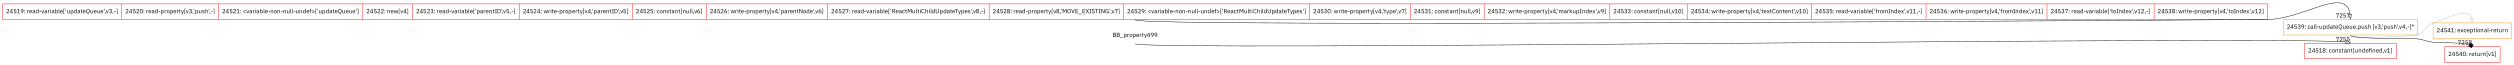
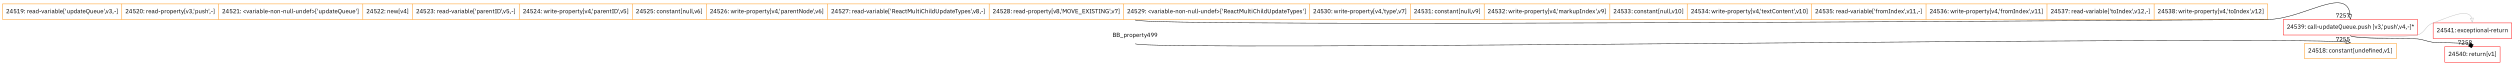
node "24519: read-variable['updateQueue',v3,-]": color red -> darkorange
node "24539: call-updateQueue.push [v3,'push',v4,-]*": color darkorange -> red
node "24541: exceptional-return": color darkorange -> red
node "24518: constant[undefined,v1]": color red -> darkorange
